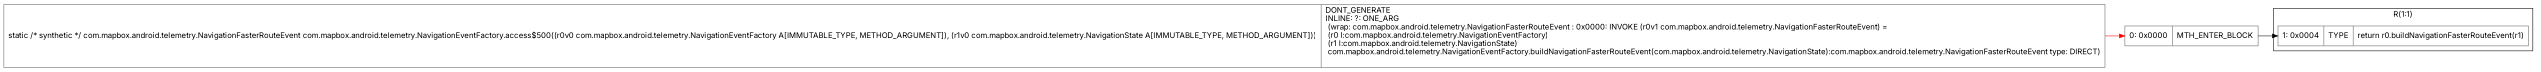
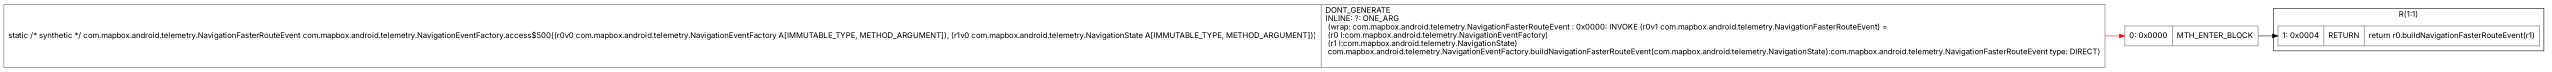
node "1: 0x0004": text "TYPE" -> "RETURN"
